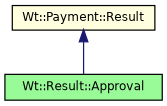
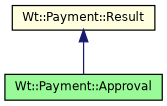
node "Wt::Result::Approval": label "Wt::Result::Approval" -> "Wt::Payment::Approval"
